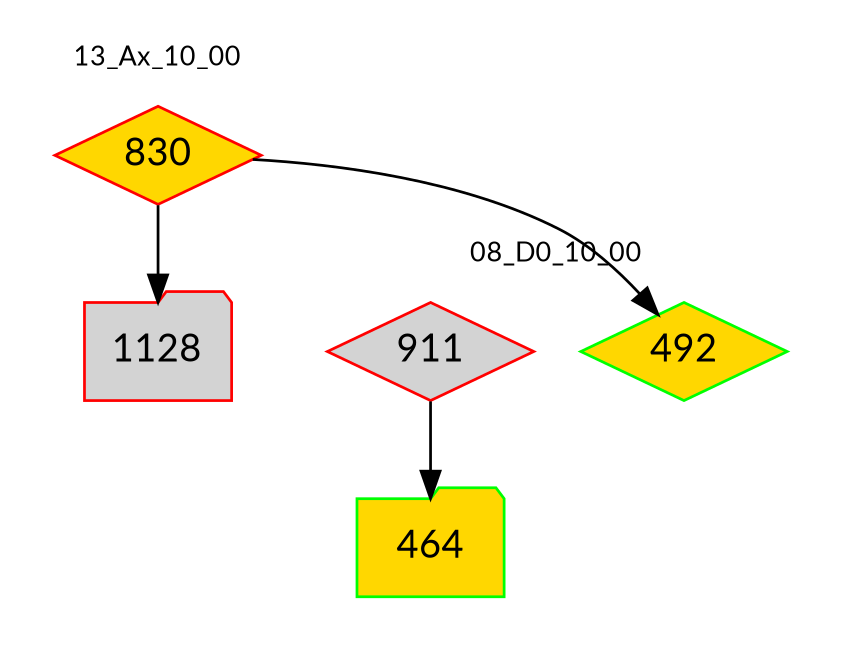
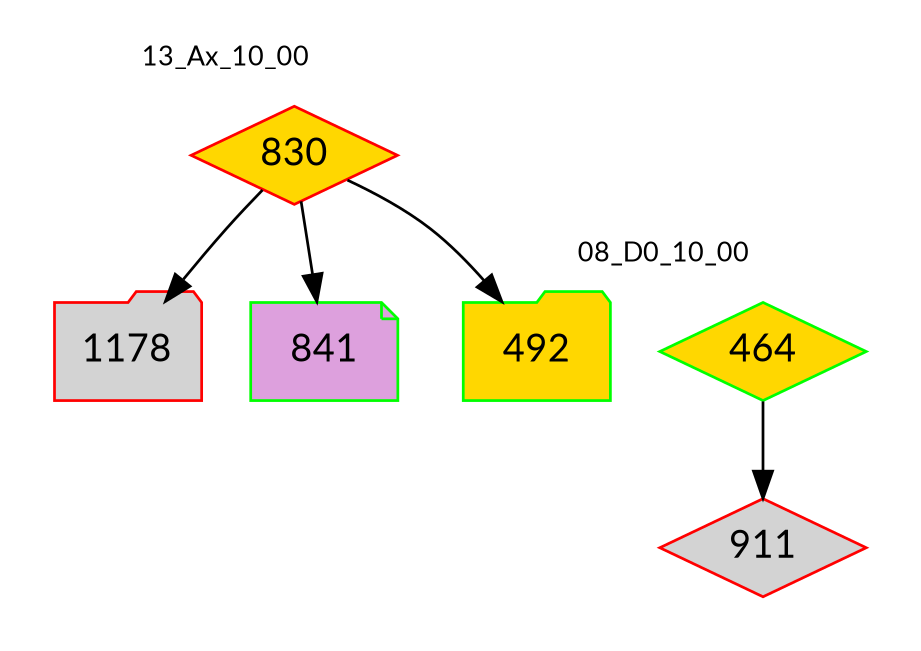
node "1128": label "1128" -> "1178"
node "841": added
node "492": shape diamond -> folder
edge "911" -> "464": reversed
node "464": shape folder -> diamond
